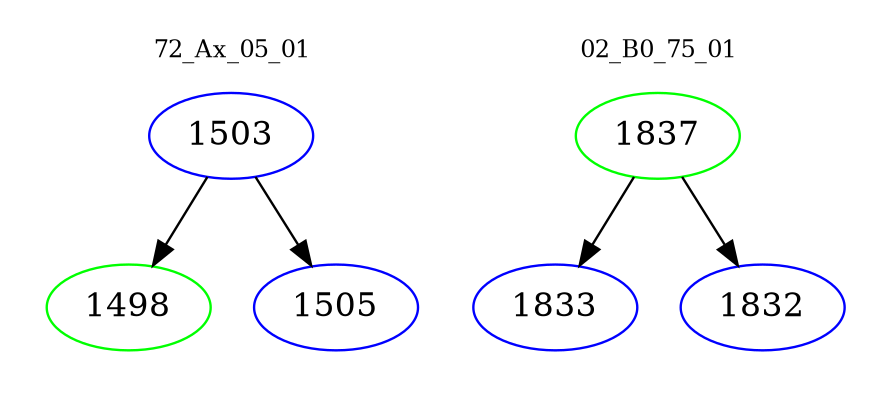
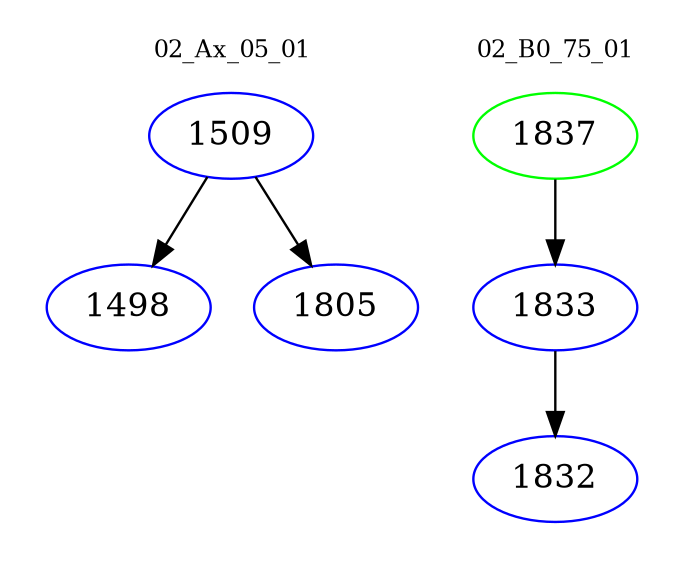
cluster "72_Ax_05_01": label "72_Ax_05_01" -> "02_Ax_05_01"
node "1503": label "1503" -> "1509"
edge "1837" -> "1832": now "1833" -> "1832"
node "1498": color green -> blue
node "1505": label "1505" -> "1805"
